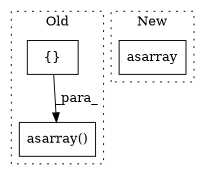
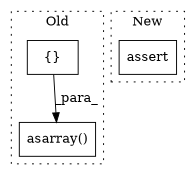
node "asarray": label "asarray" -> "assert"
